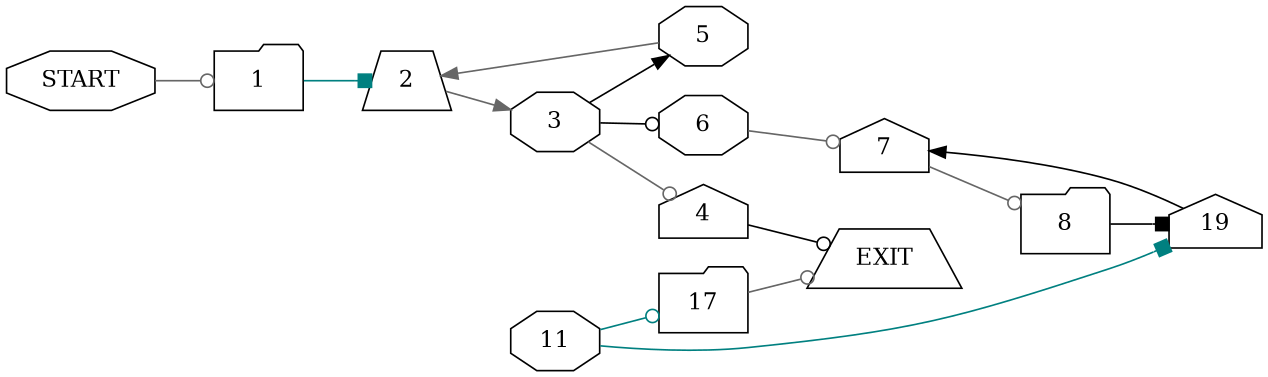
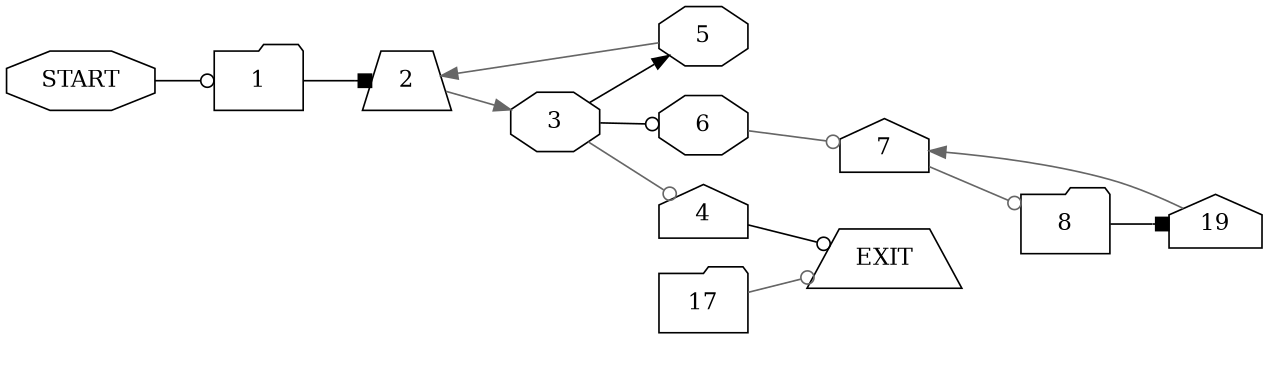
edge "START" -> "1": color gray40 -> black
edge "1" -> "2": color teal -> black
edge "19" -> "7": color black -> gray40
node "11": removed
